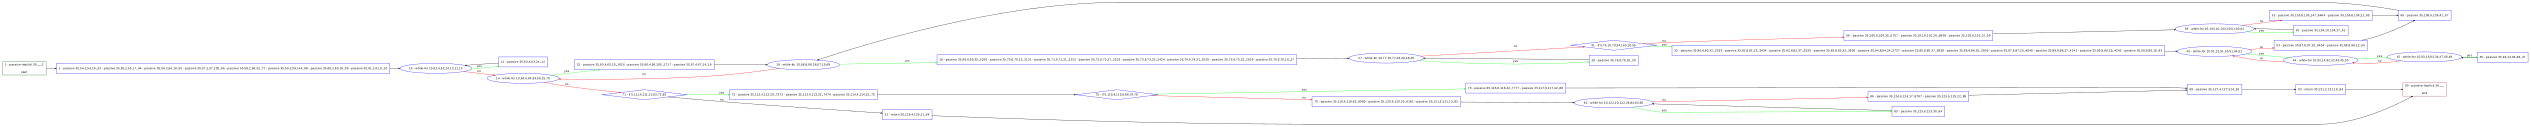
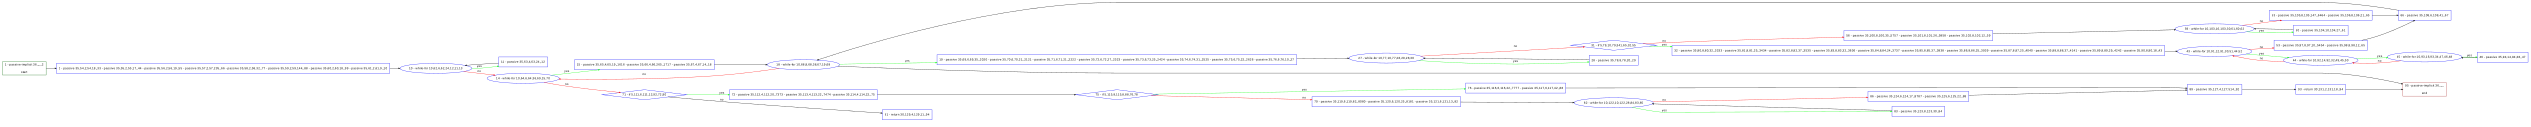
edge "91 - return 30,129,4,129,11,,94" -> "95 - passive-implicit 36,,,,,, end": now "18 - while-for 10,68,8,68,38,67,19,68" -> "95 - passive-implicit 36,,,,,, end"
